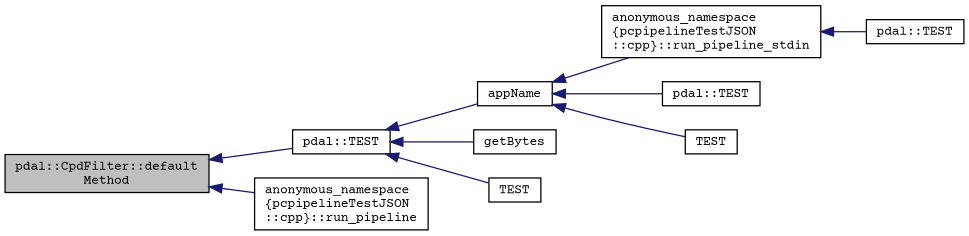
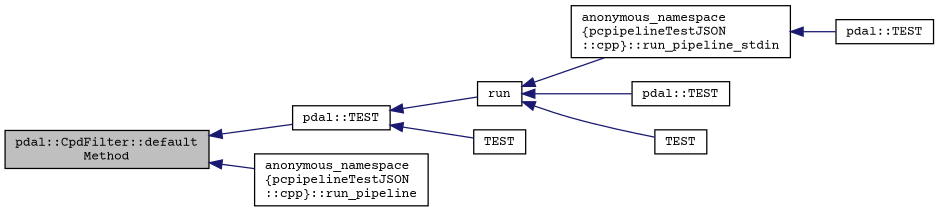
node "appName": label "appName" -> "run"
node "getBytes": removed
